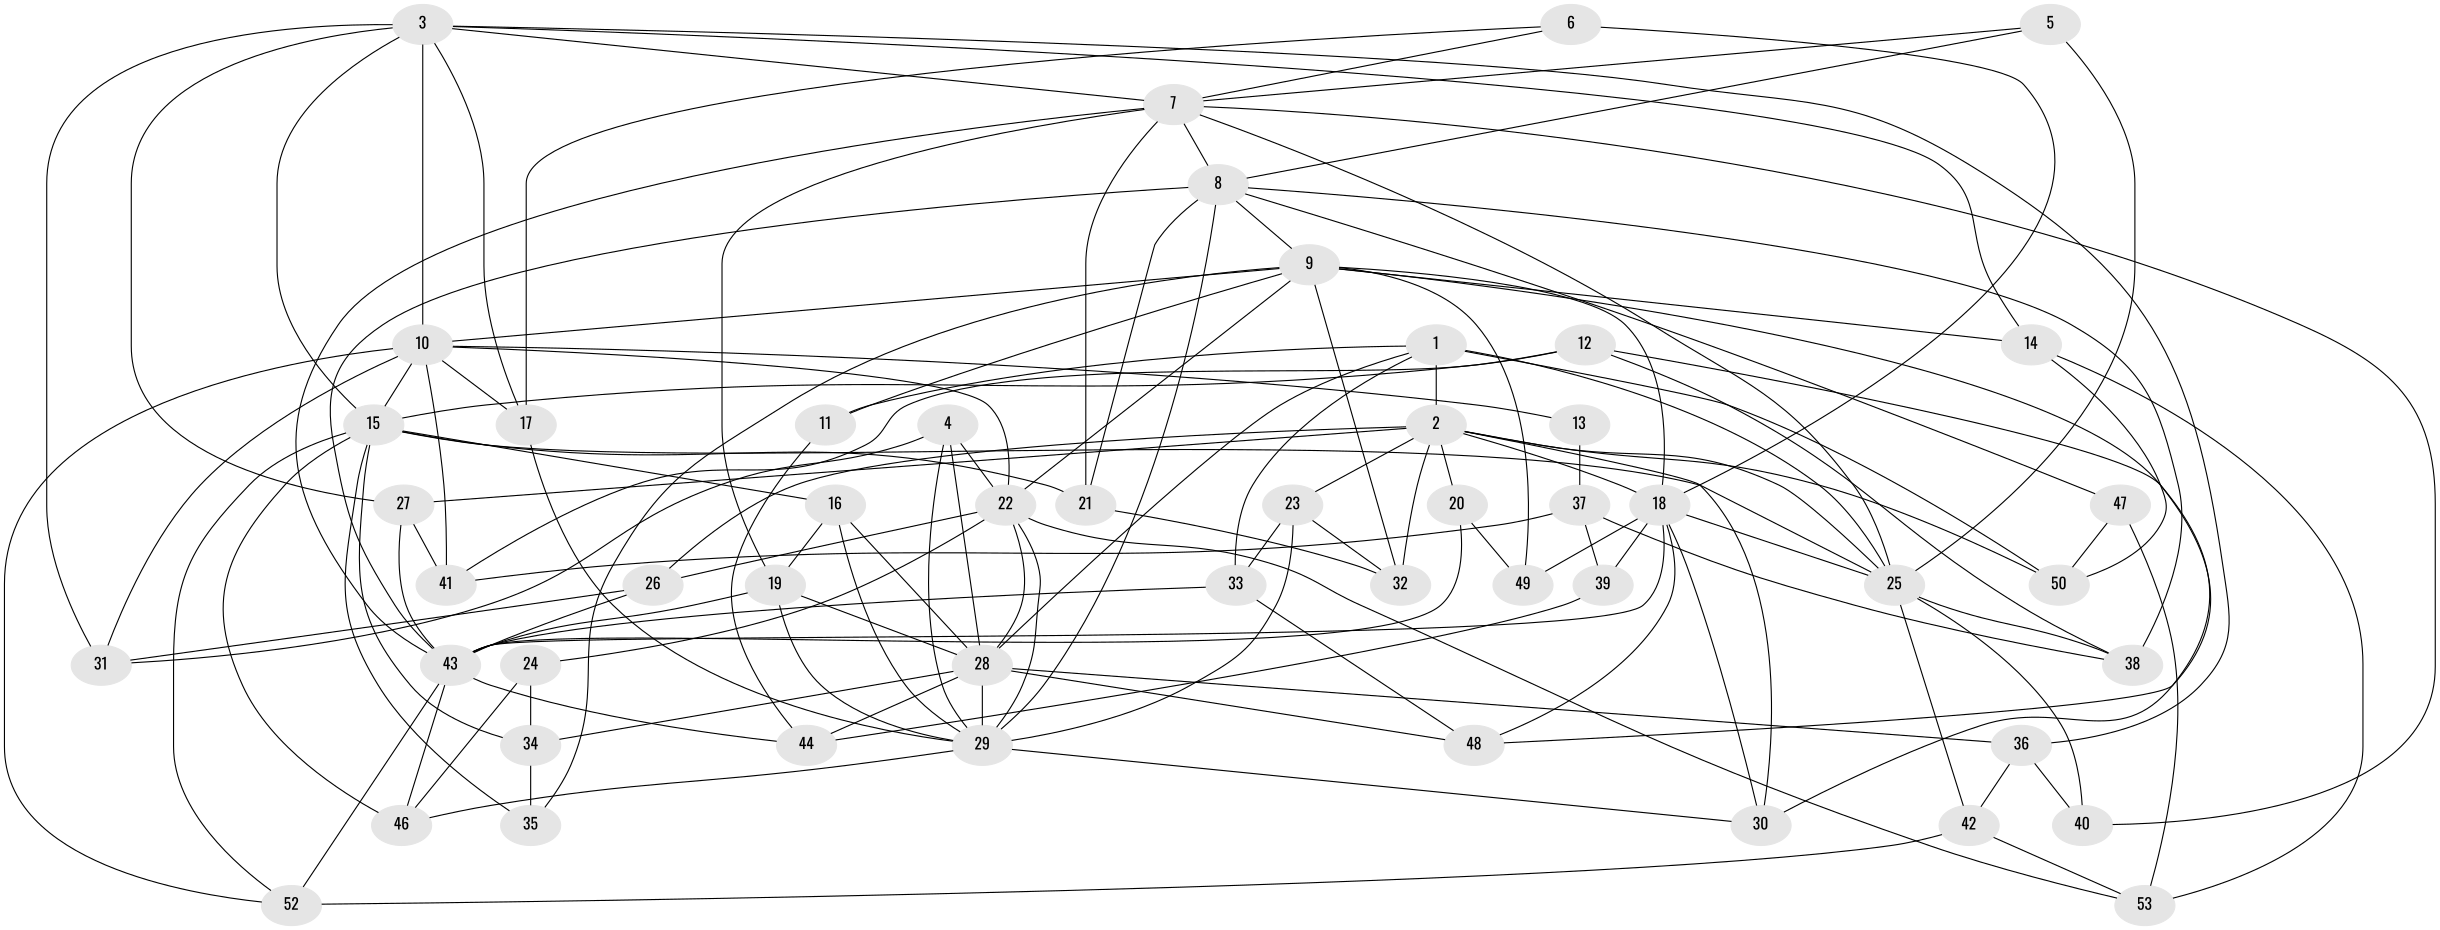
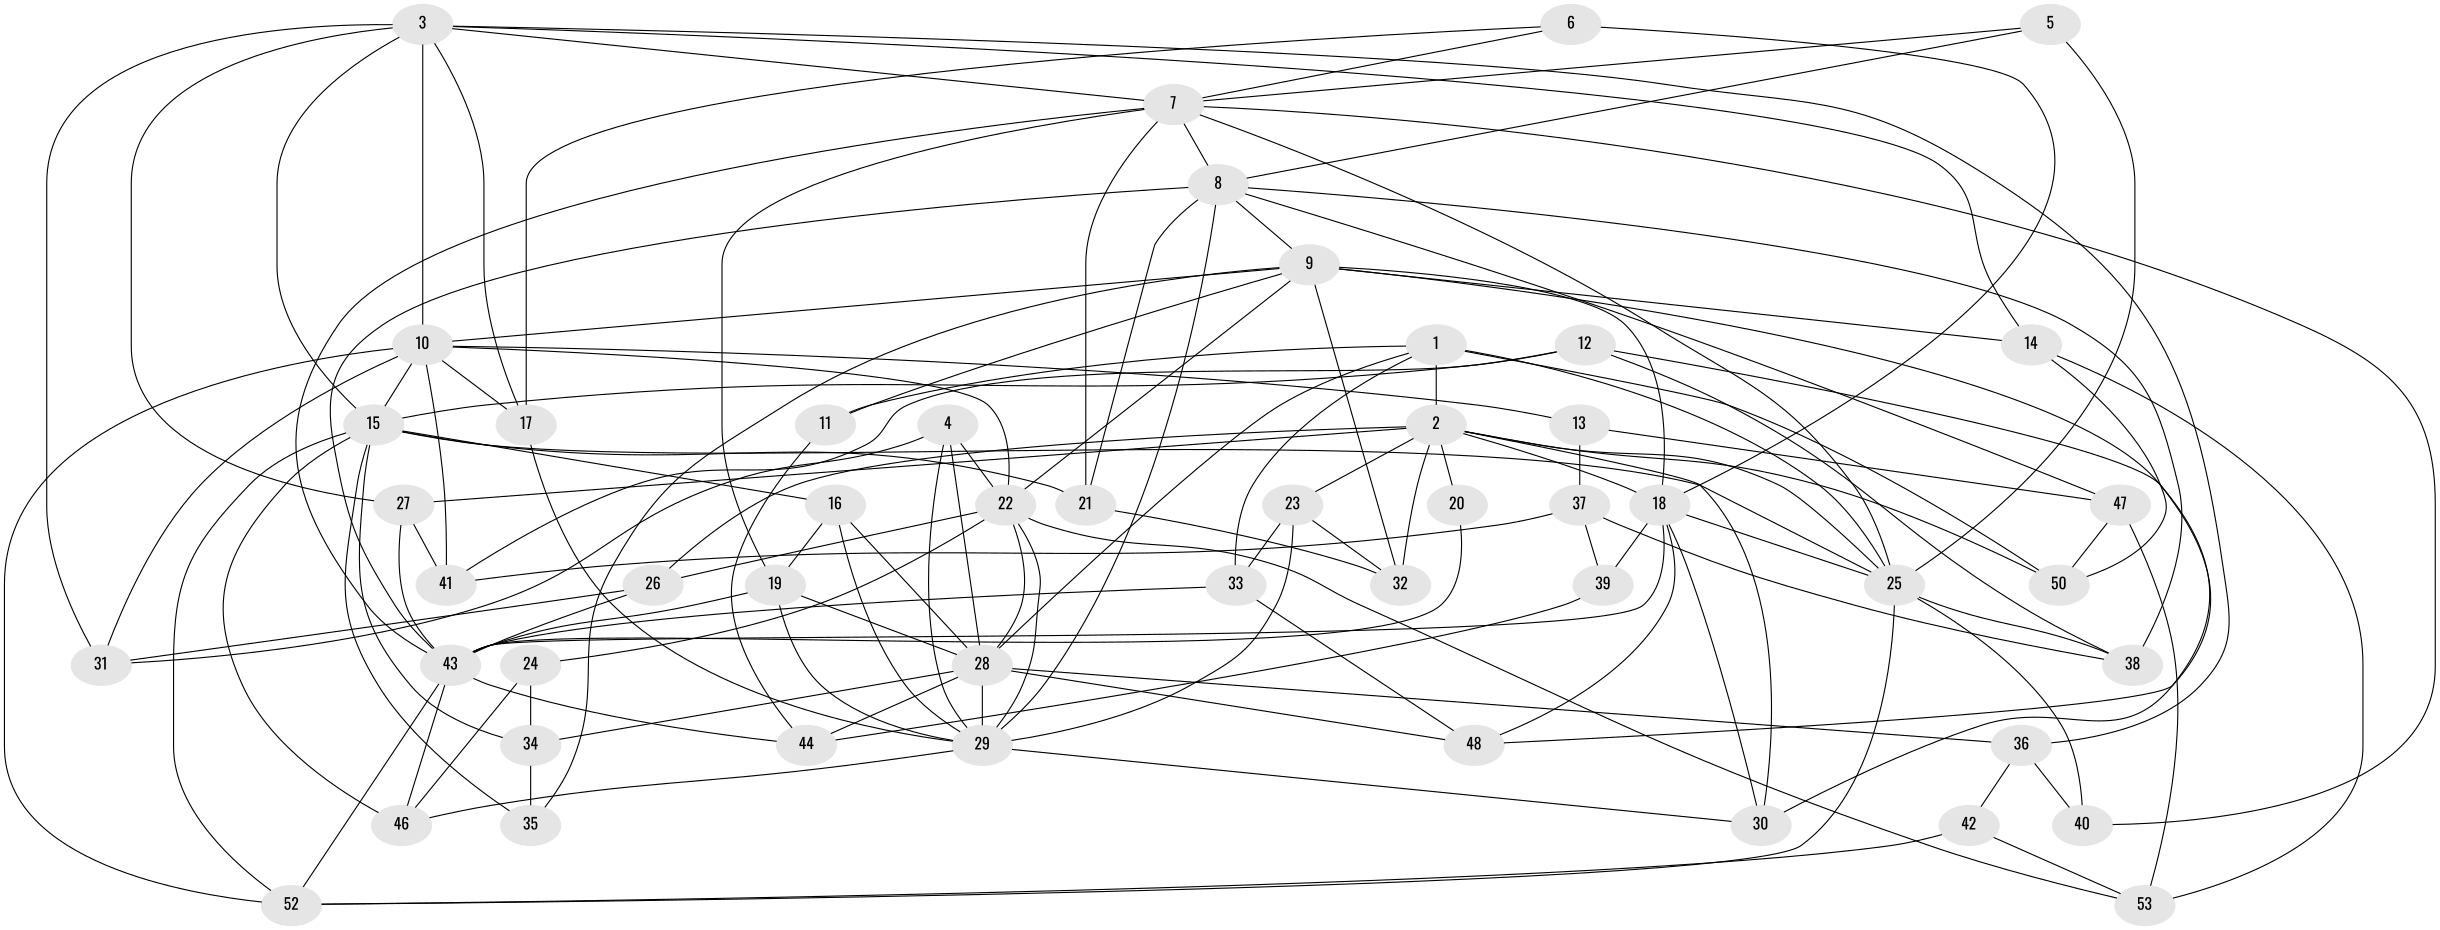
edge "13" -- "47": added
node "49": removed
edge "25" -- "42": now "25" -- "52"
